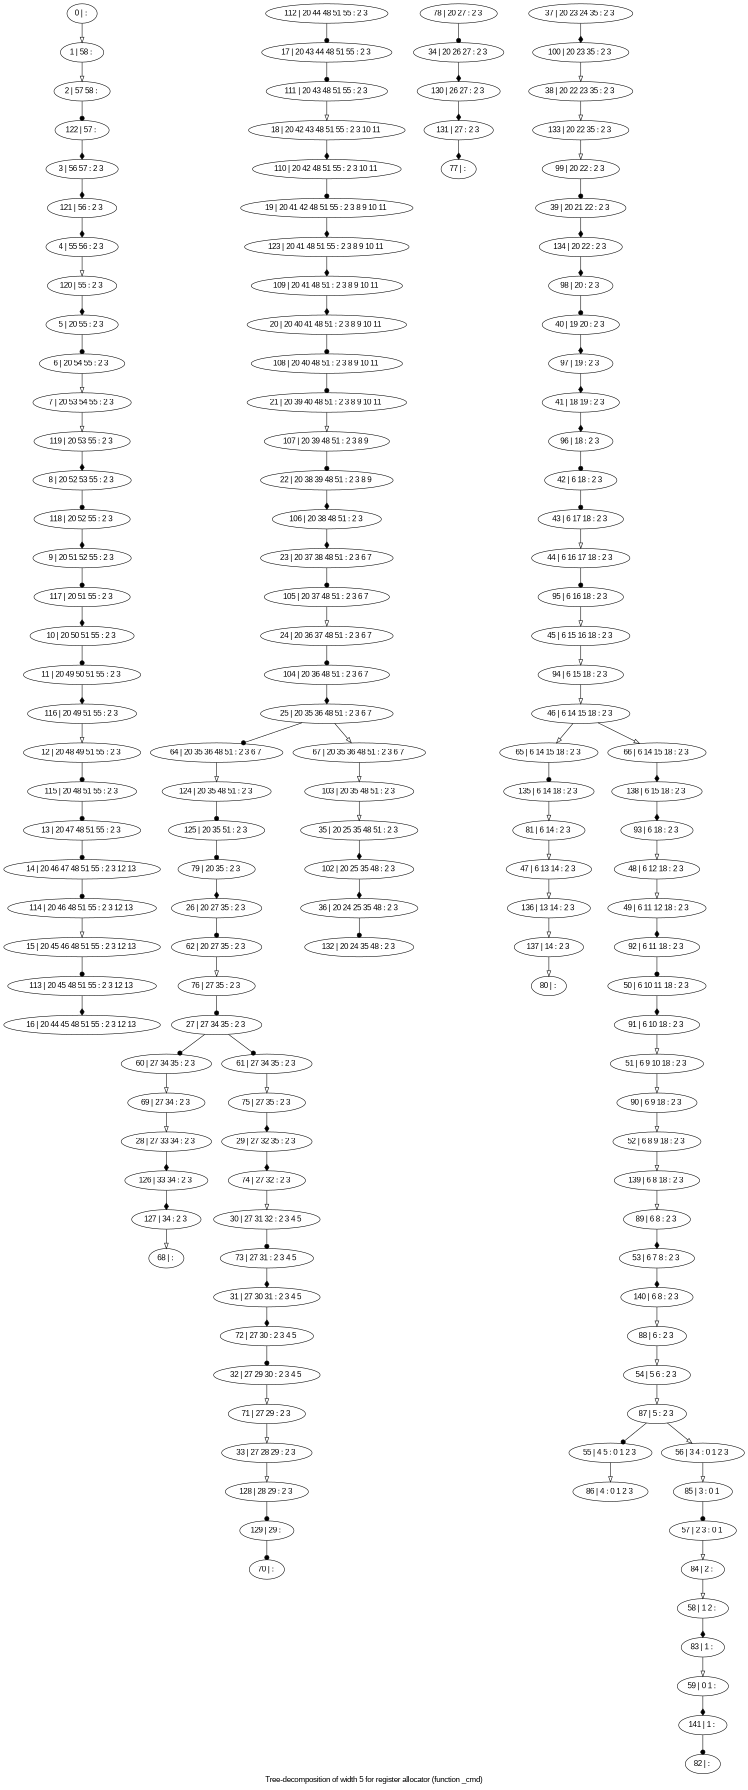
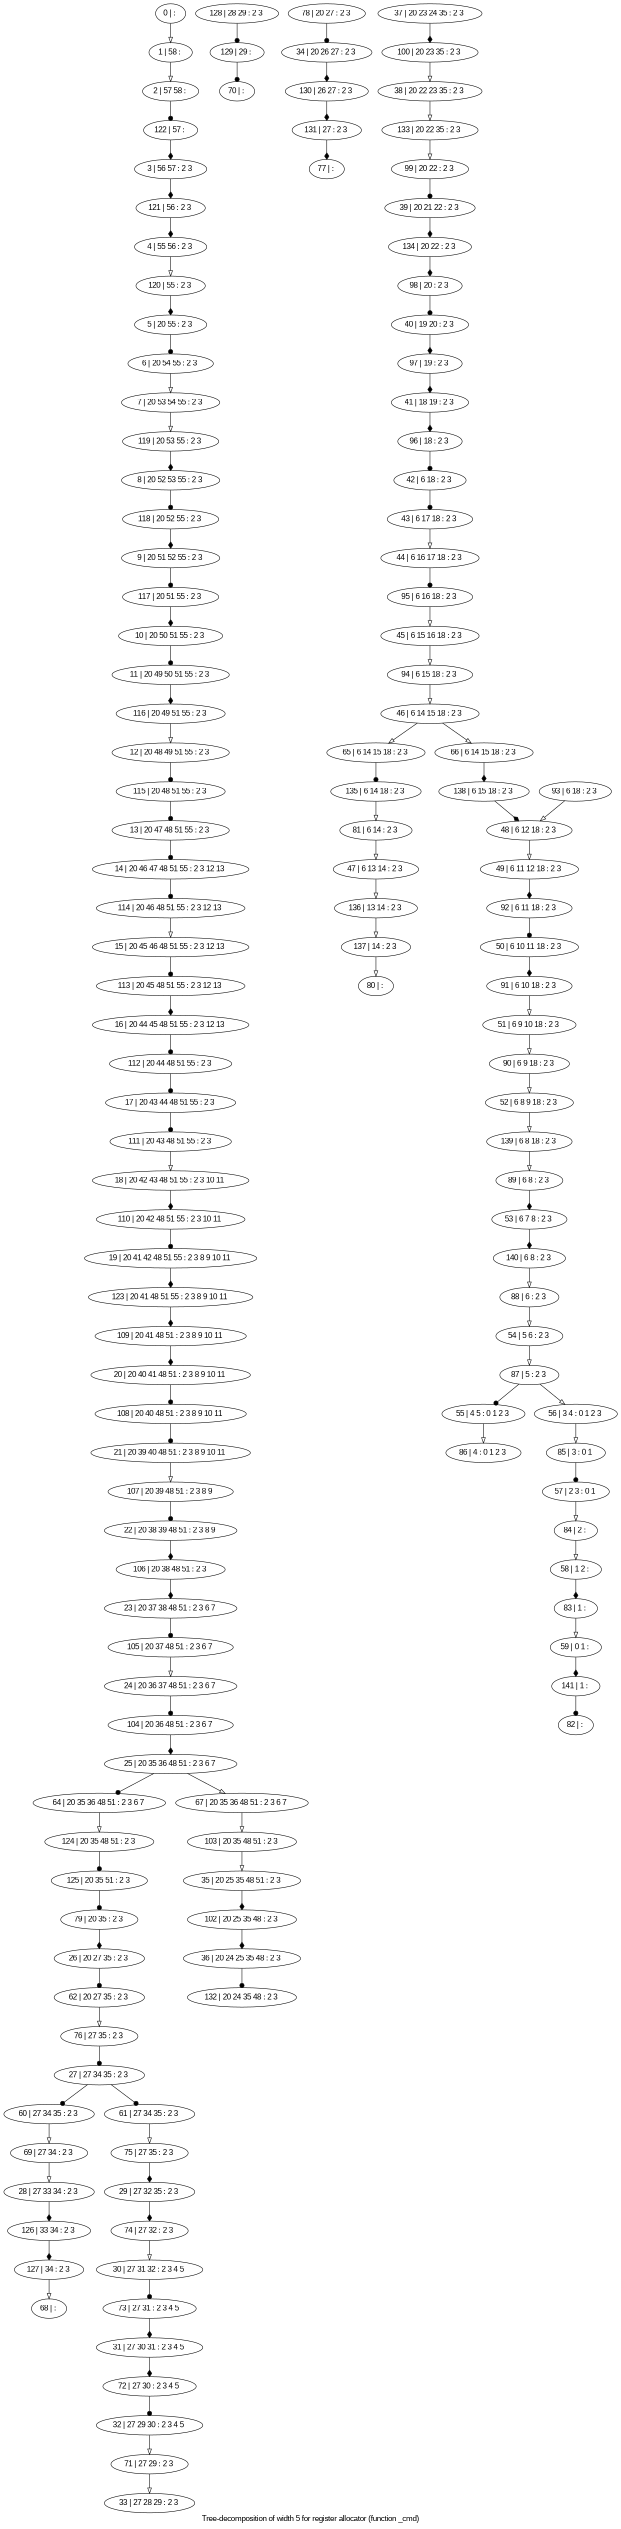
edge "138 | 6 15 18 : 2 3" -> "93 | 6 18 : 2 3": now "138 | 6 15 18 : 2 3" -> "48 | 6 12 18 : 2 3"
edge "16 | 20 44 45 48 51 55 : 2 3 12 13" -> "112 | 20 44 48 51 55 : 2 3": added
edge "33 | 27 28 29 : 2 3" -> "128 | 28 29 : 2 3": removed
